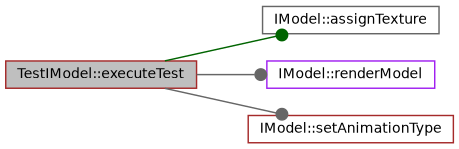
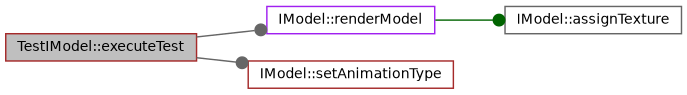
edge "TestIModel::executeTest" -> "IModel::assignTexture": now "IModel::renderModel" -> "IModel::assignTexture"
